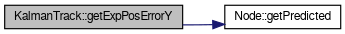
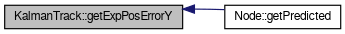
edge "KalmanTrack::getExpPosErrorY" -> "Node::getPredicted": reversed
